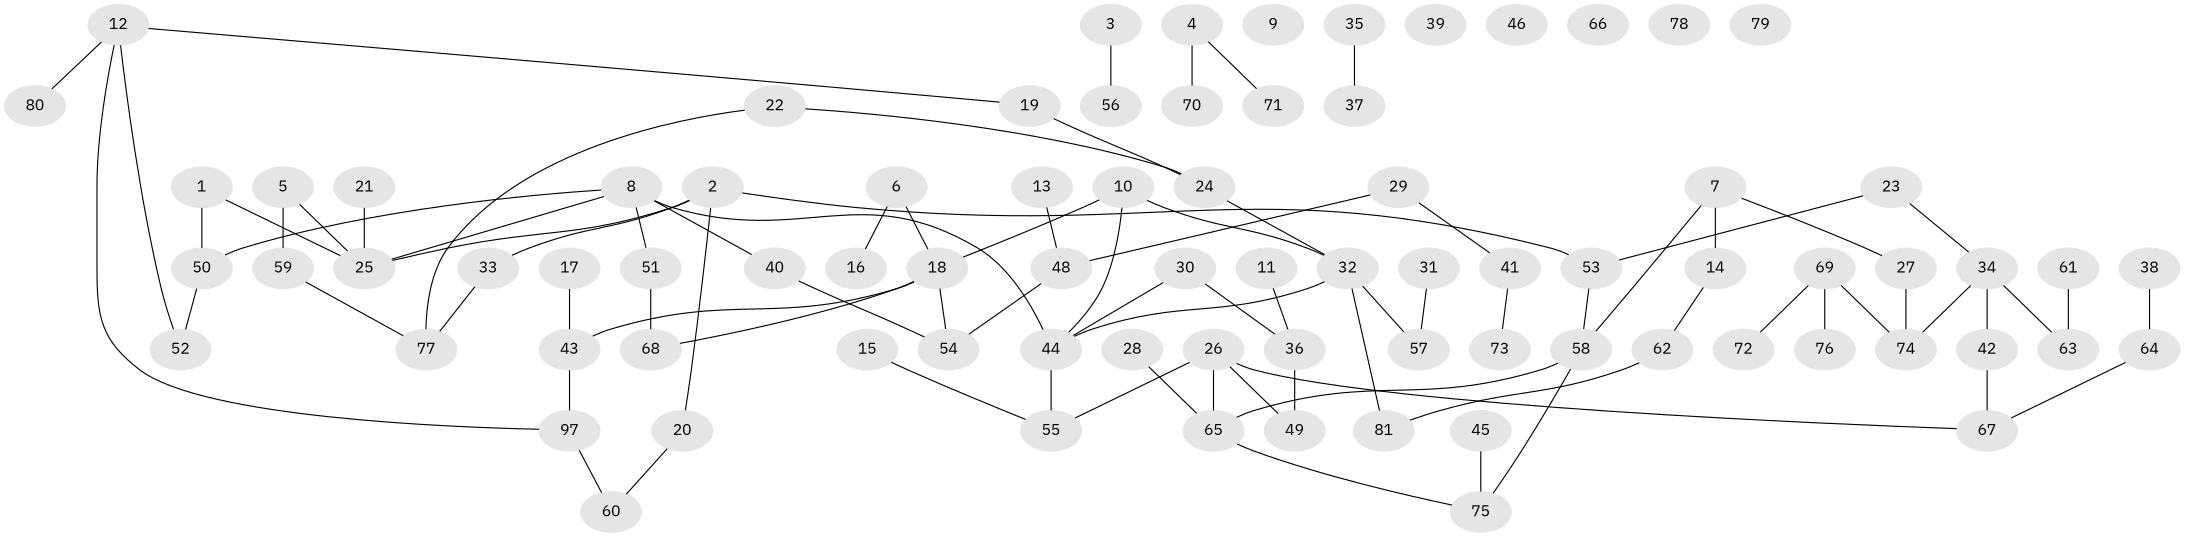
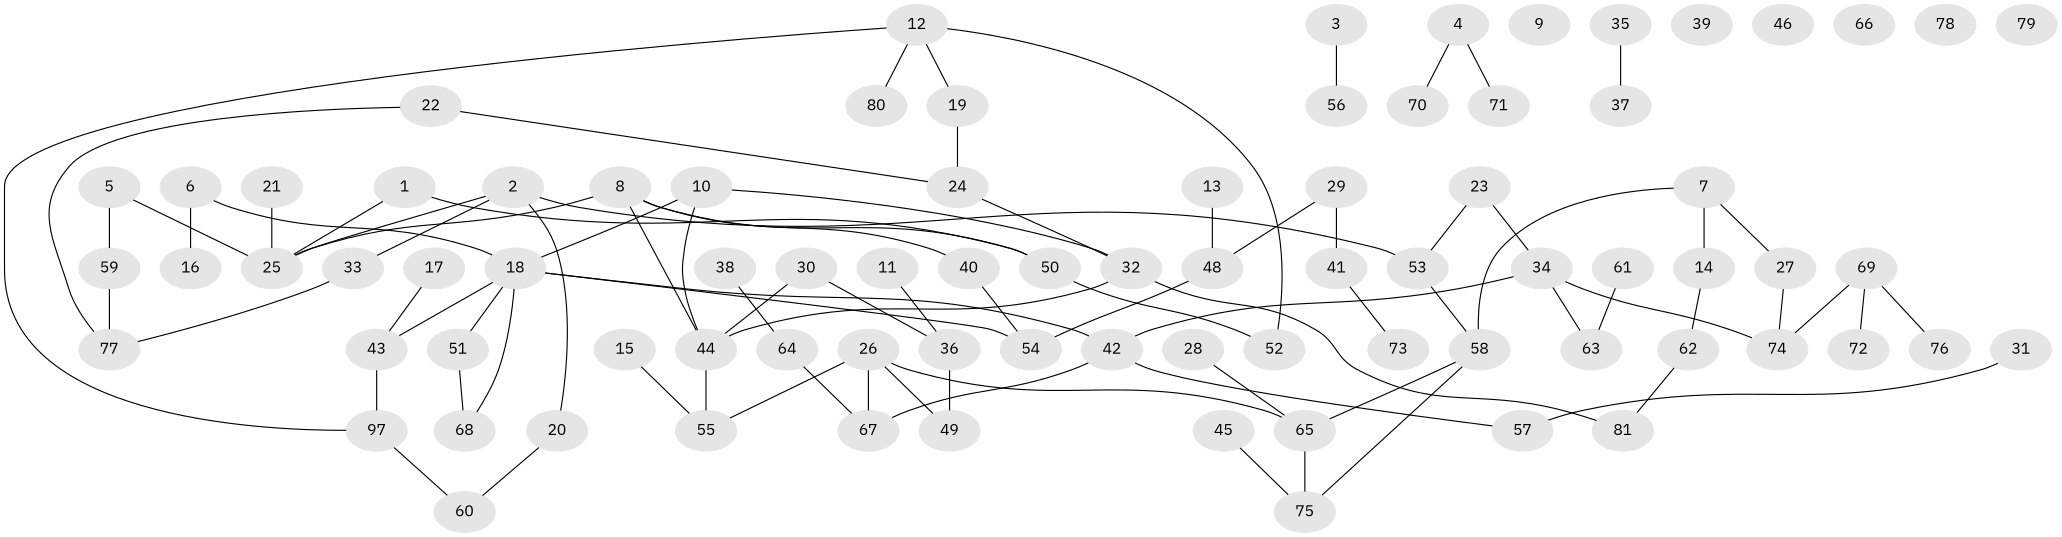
edge "8" -- "51": now "18" -- "51"
edge "18" -- "42": added
edge "32" -- "57": now "42" -- "57"
